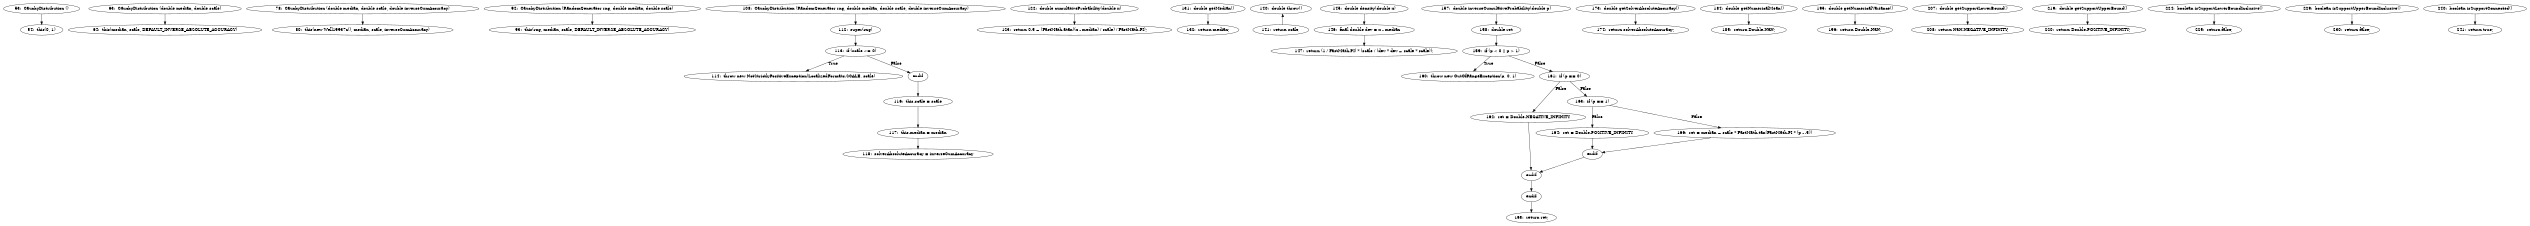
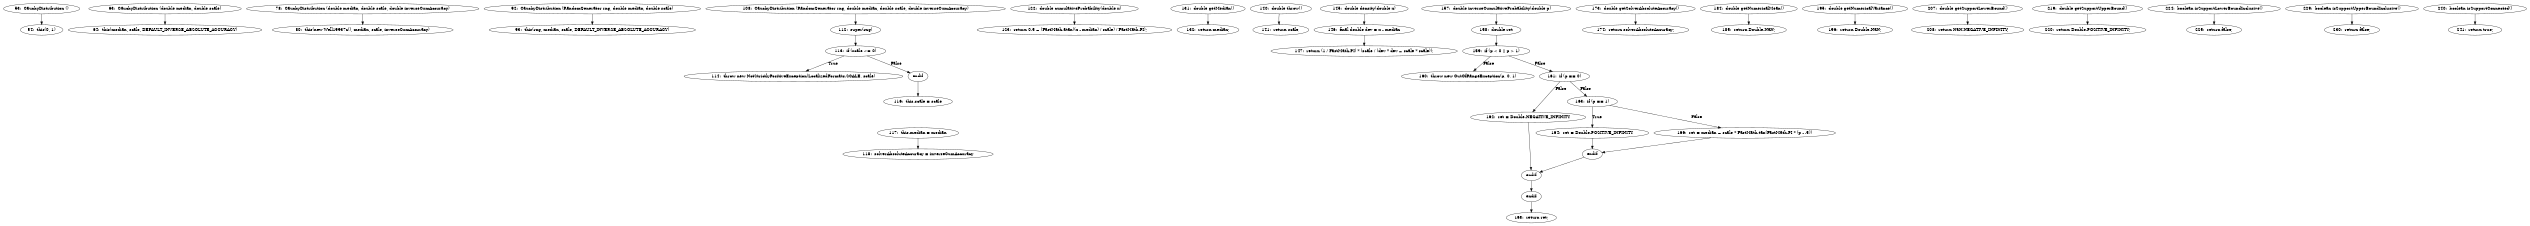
edge "141:  return scale;" -> "140:  double throw()": reversed
edge "159:  if (p < 0 || p > 1)" -> "160:  throw new OutOfRangeException(p, 0, 1)": label "True" -> "False"
edge "116:  this.scale = scale" -> "117:  this.median = median": removed
edge "163:  if (p == 1)" -> "164:  ret = Double.POSITIVE_INFINITY": label "False" -> "True"
